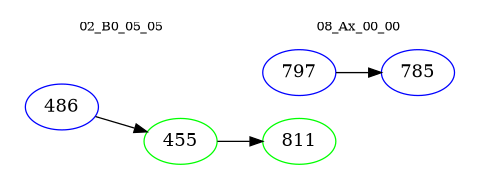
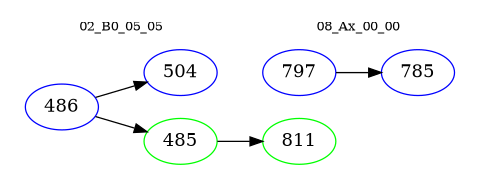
node "504": added
node "455": label "455" -> "485"
